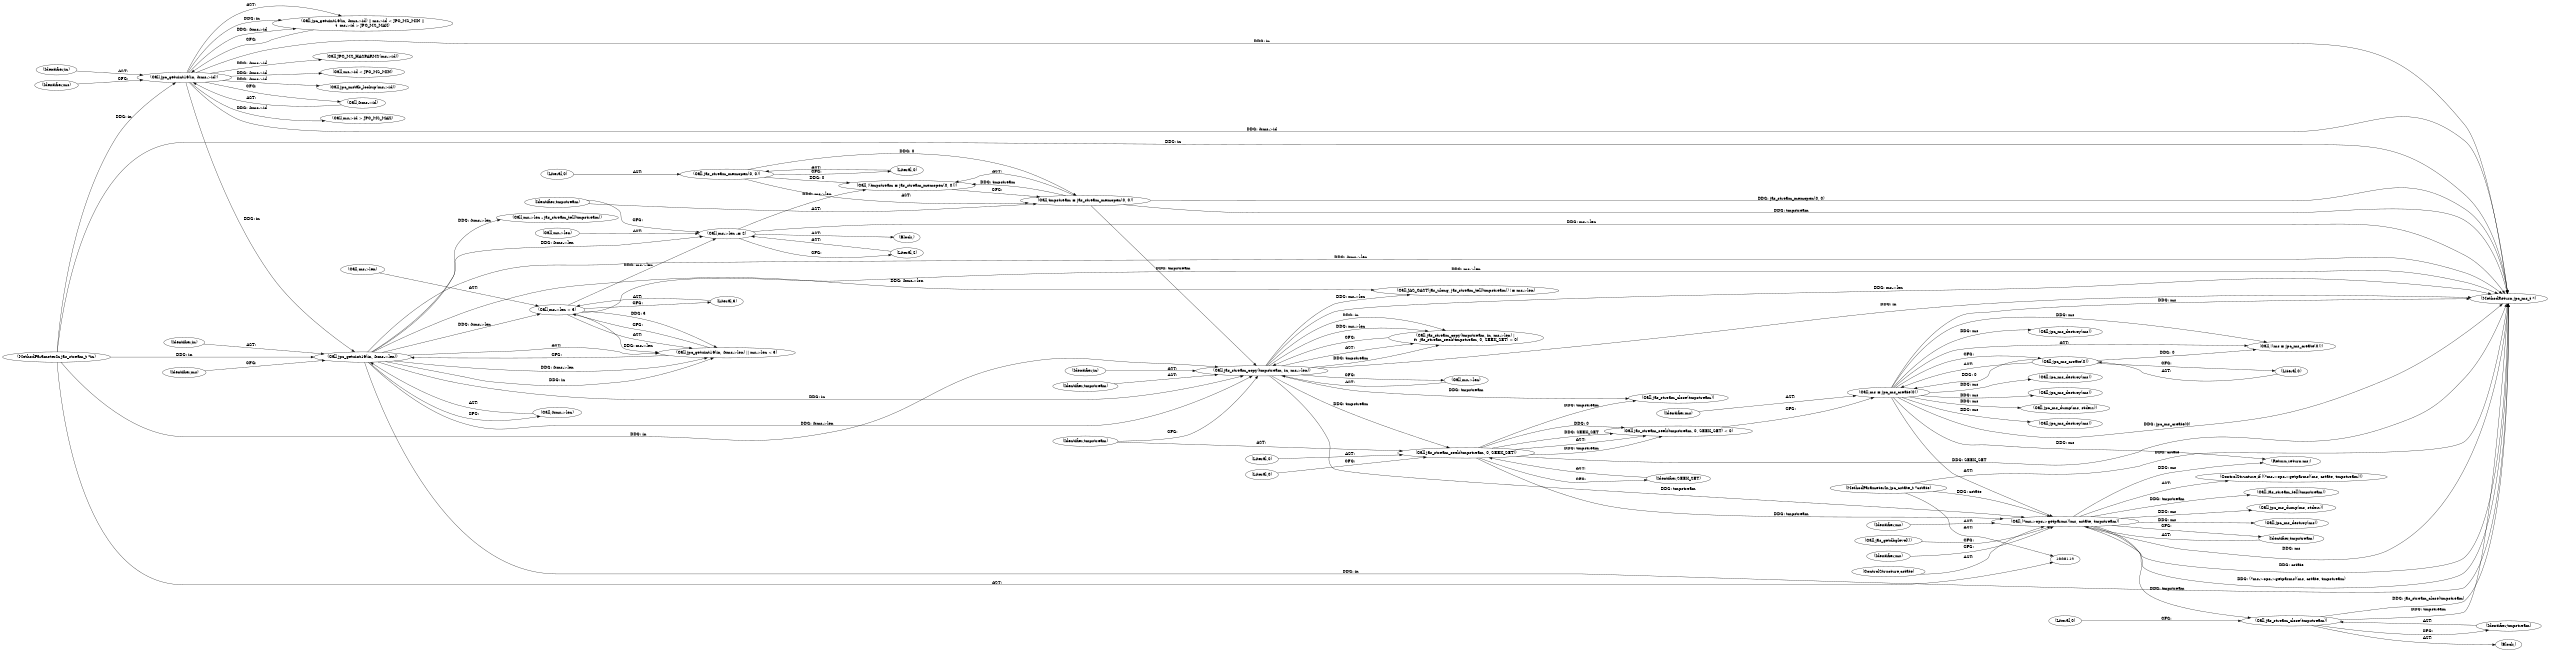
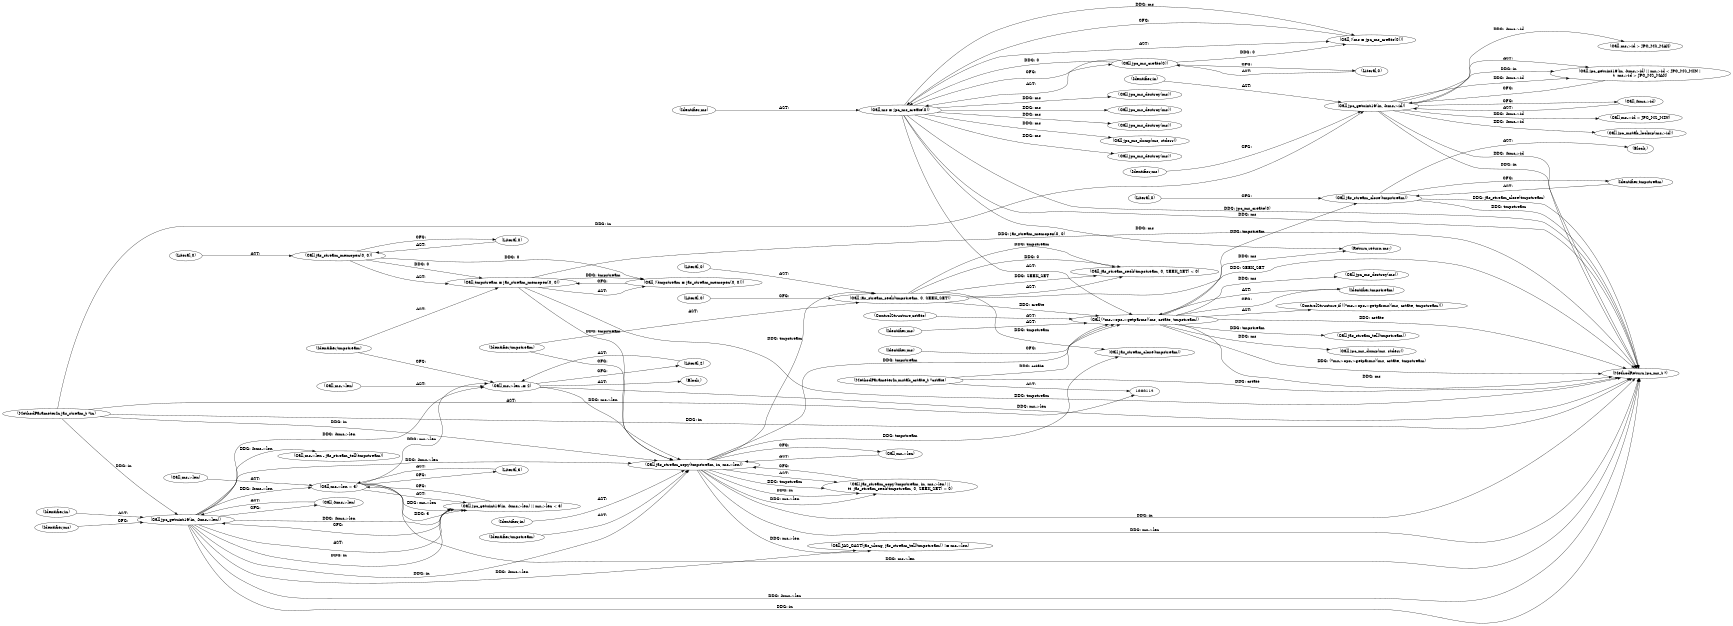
node "(Call,JPC_MS_HASPARMS(ms->id))": removed
edge "(Call,ms->len -= 2)" -> "(Call,!(tmpstream = jas_stream_memopen(0, 0)))": now "(Call,ms->len -= 2)" -> "(Call,jas_stream_copy(tmpstream, in, ms->len))"
edge "(Call,jpc_getuint16(in, &ms->id))" -> "(Call,jpc_getuint16(in, &ms->len))": removed, label "DDG: in"
edge "(Call,jas_stream_seek(tmpstream, 0, SEEK_SET) < 0)" -> "(Call,ms = jpc_ms_create(0))": now "(Call,!(ms = jpc_ms_create(0)))" -> "(Call,ms = jpc_ms_create(0))"
node "(Identifier,SEEK_SET)": removed
node "(MethodParameterIn,jpc_cstate_t *cstate)": label "(MethodParameterIn,jpc_cstate_t *cstate)" -> "(MethodParameterIn,mstab_cstate_t *cstate)"
edge "(Call,jas_stream_seek(tmpstream, 0, SEEK_SET))" -> "(Call,(*ms->ops->getparms)(ms, cstate, tmpstream))": label "DDG: tmpstream" -> "DDG: create"
node "(Call,jas_getdbglevel())": removed
